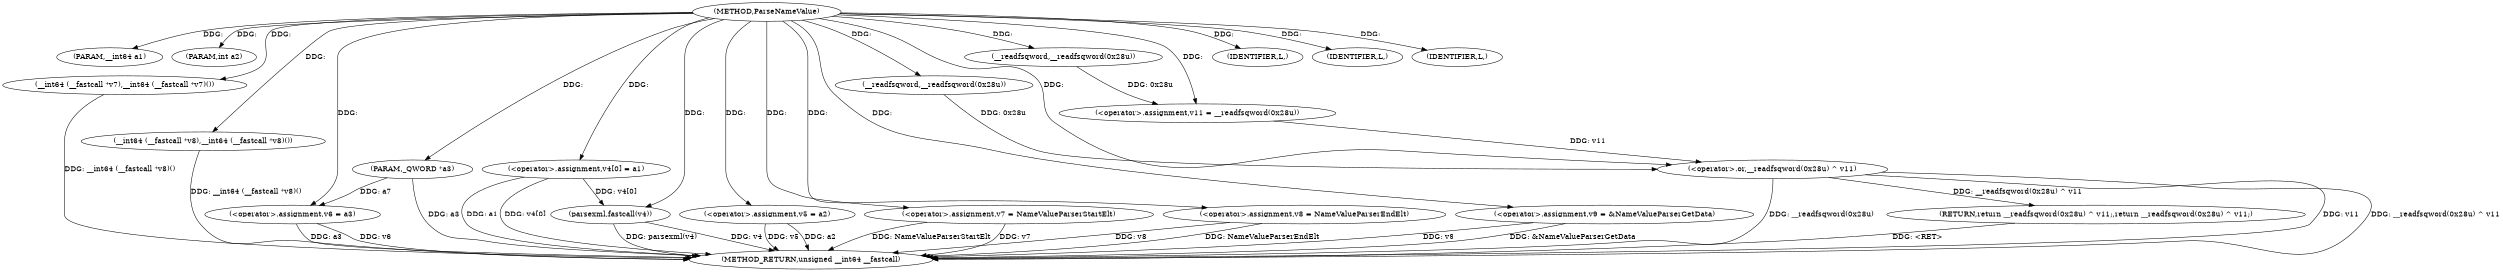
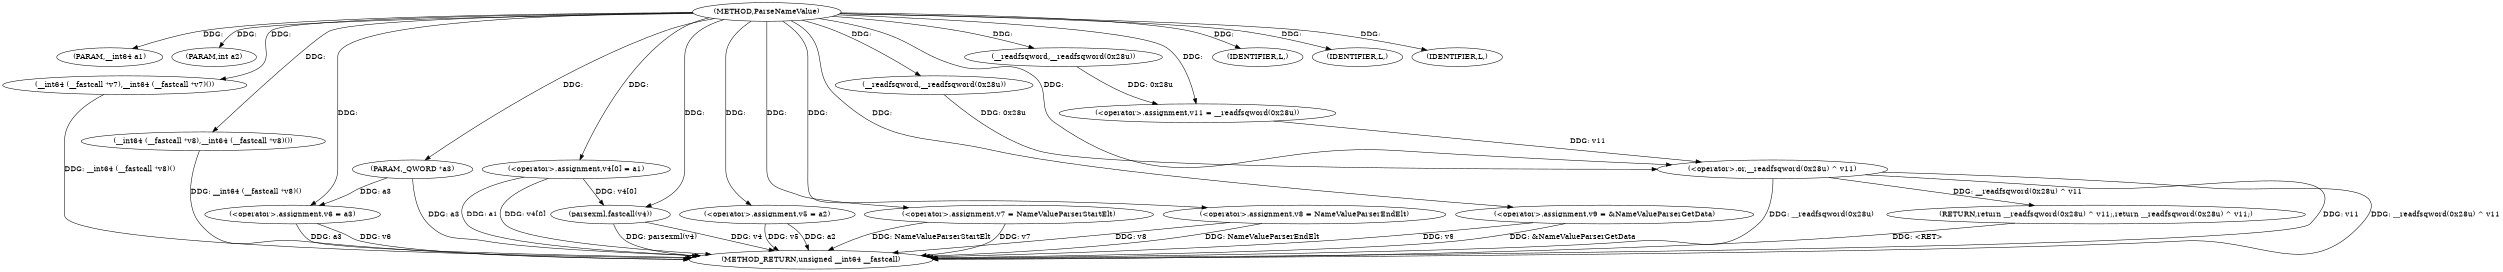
edge "(PARAM,_QWORD *a3)" -> "(<operator>.assignment,v6 = a3)": label "DDG: a7" -> "DDG: a3"
